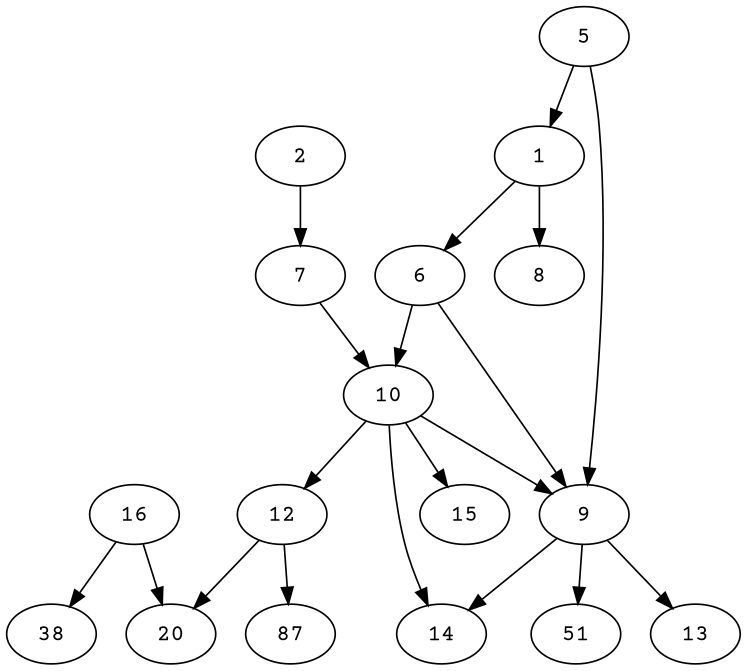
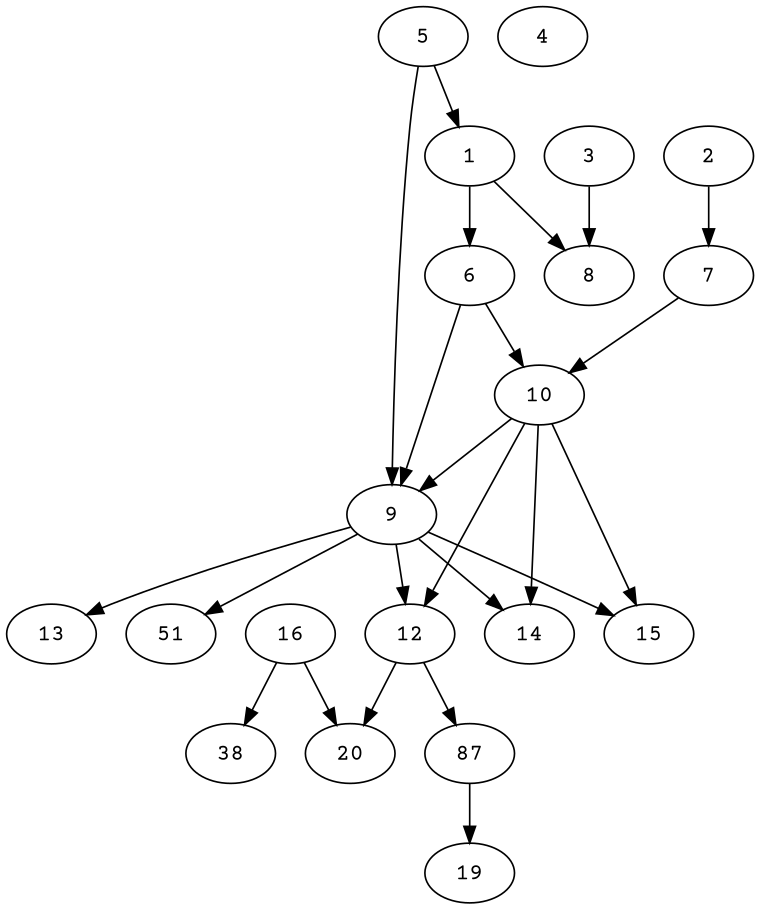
node "4": added
node "3": added
edge "9" -> "12": added
edge "9" -> "15": added
node "19": added
